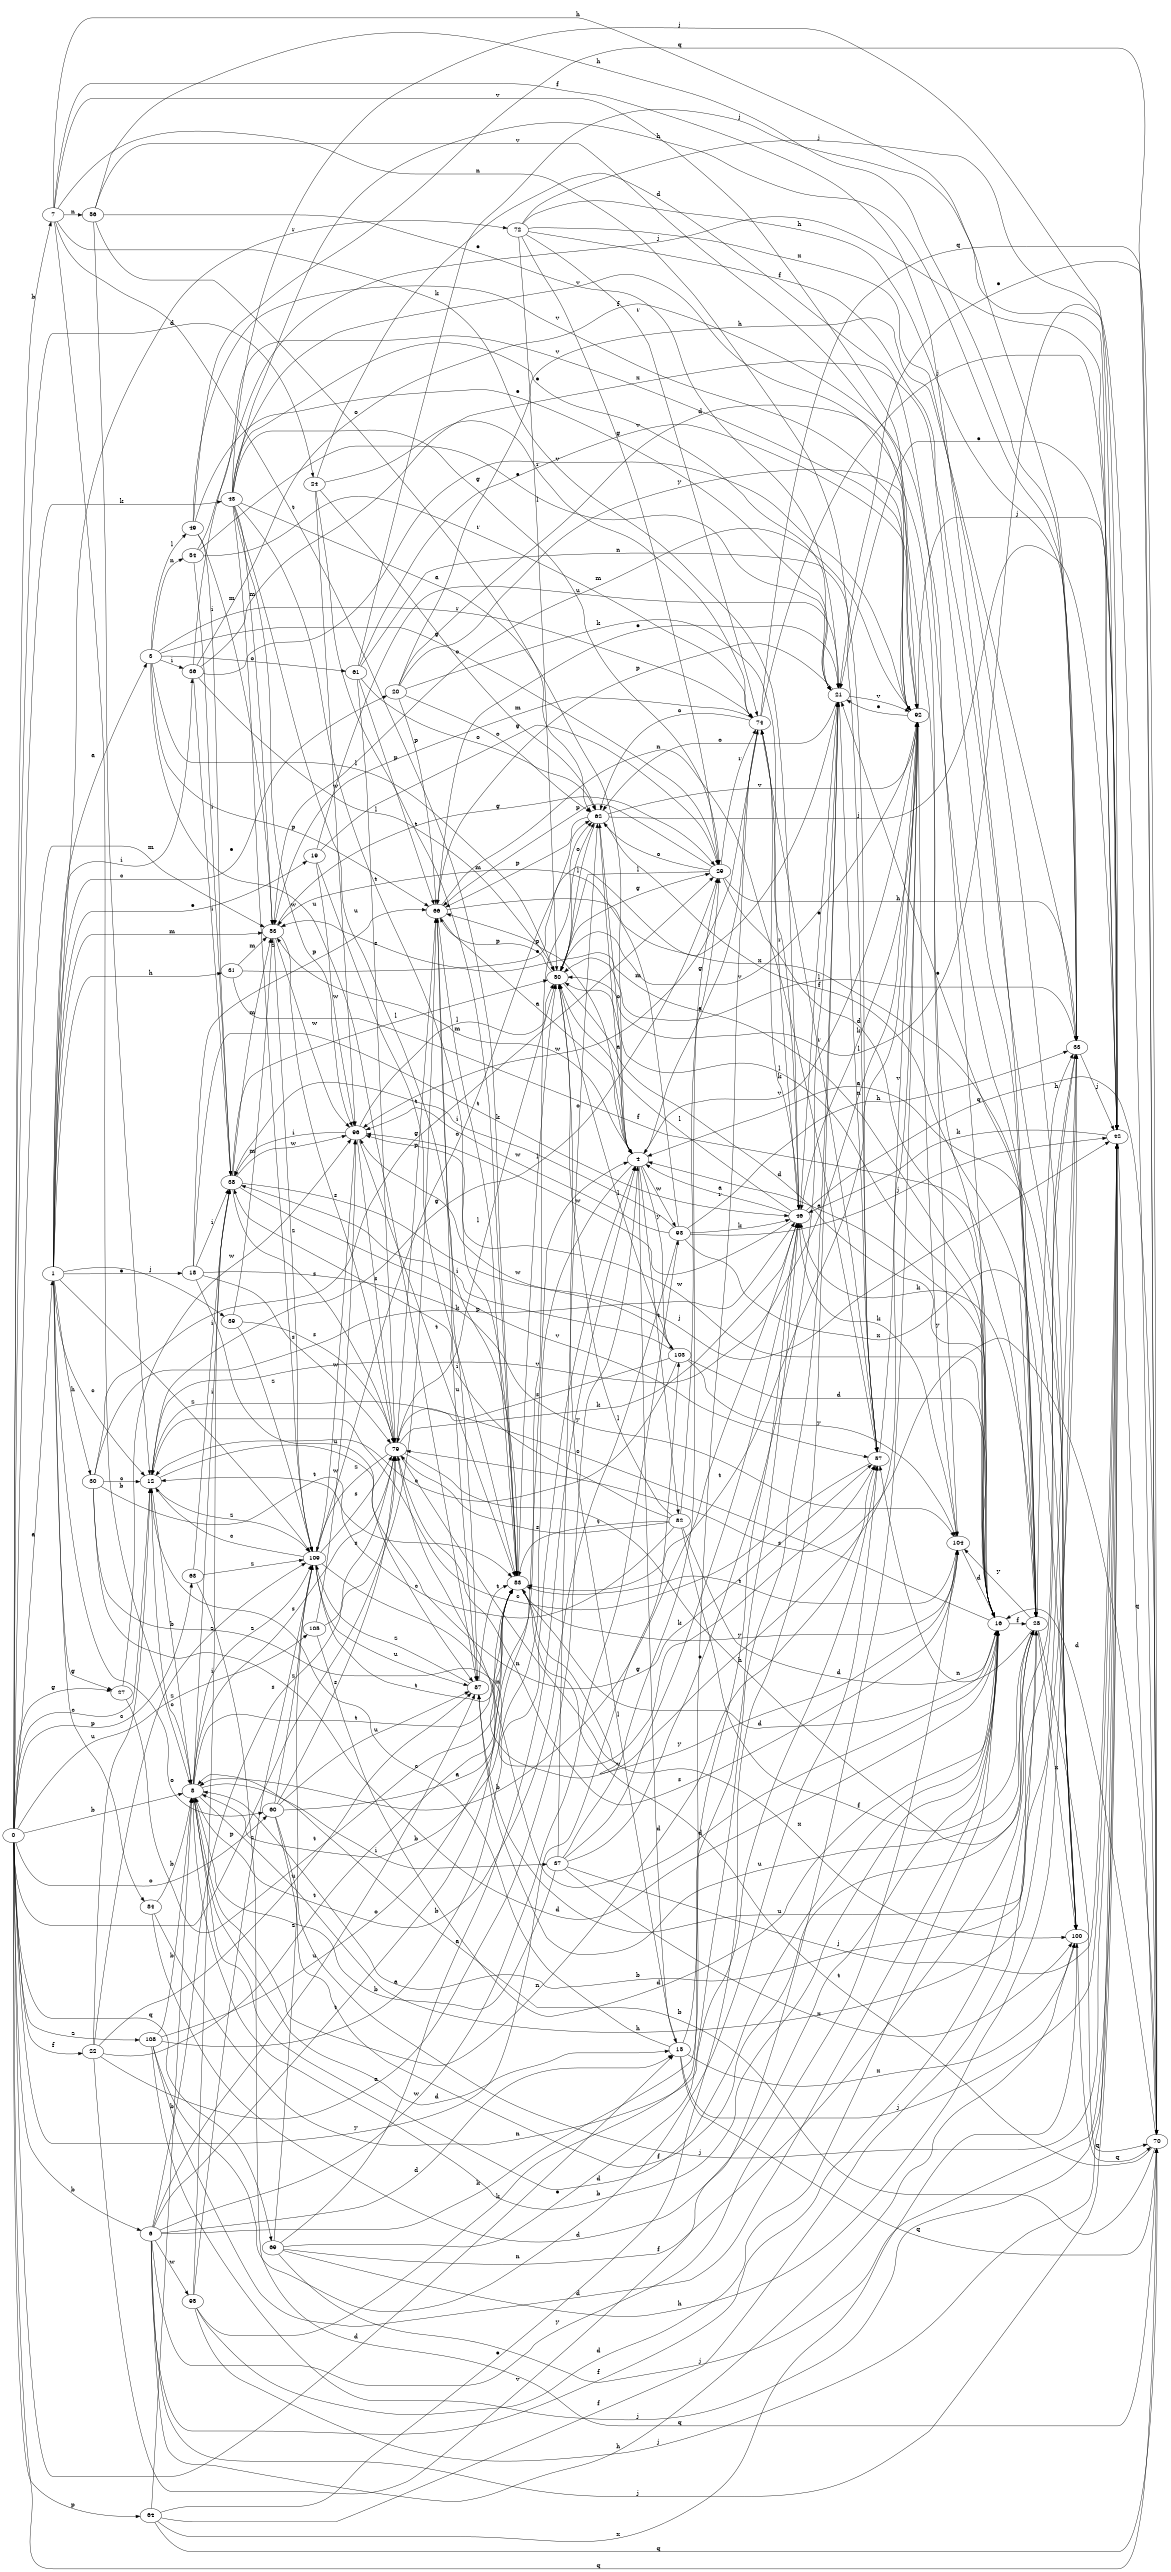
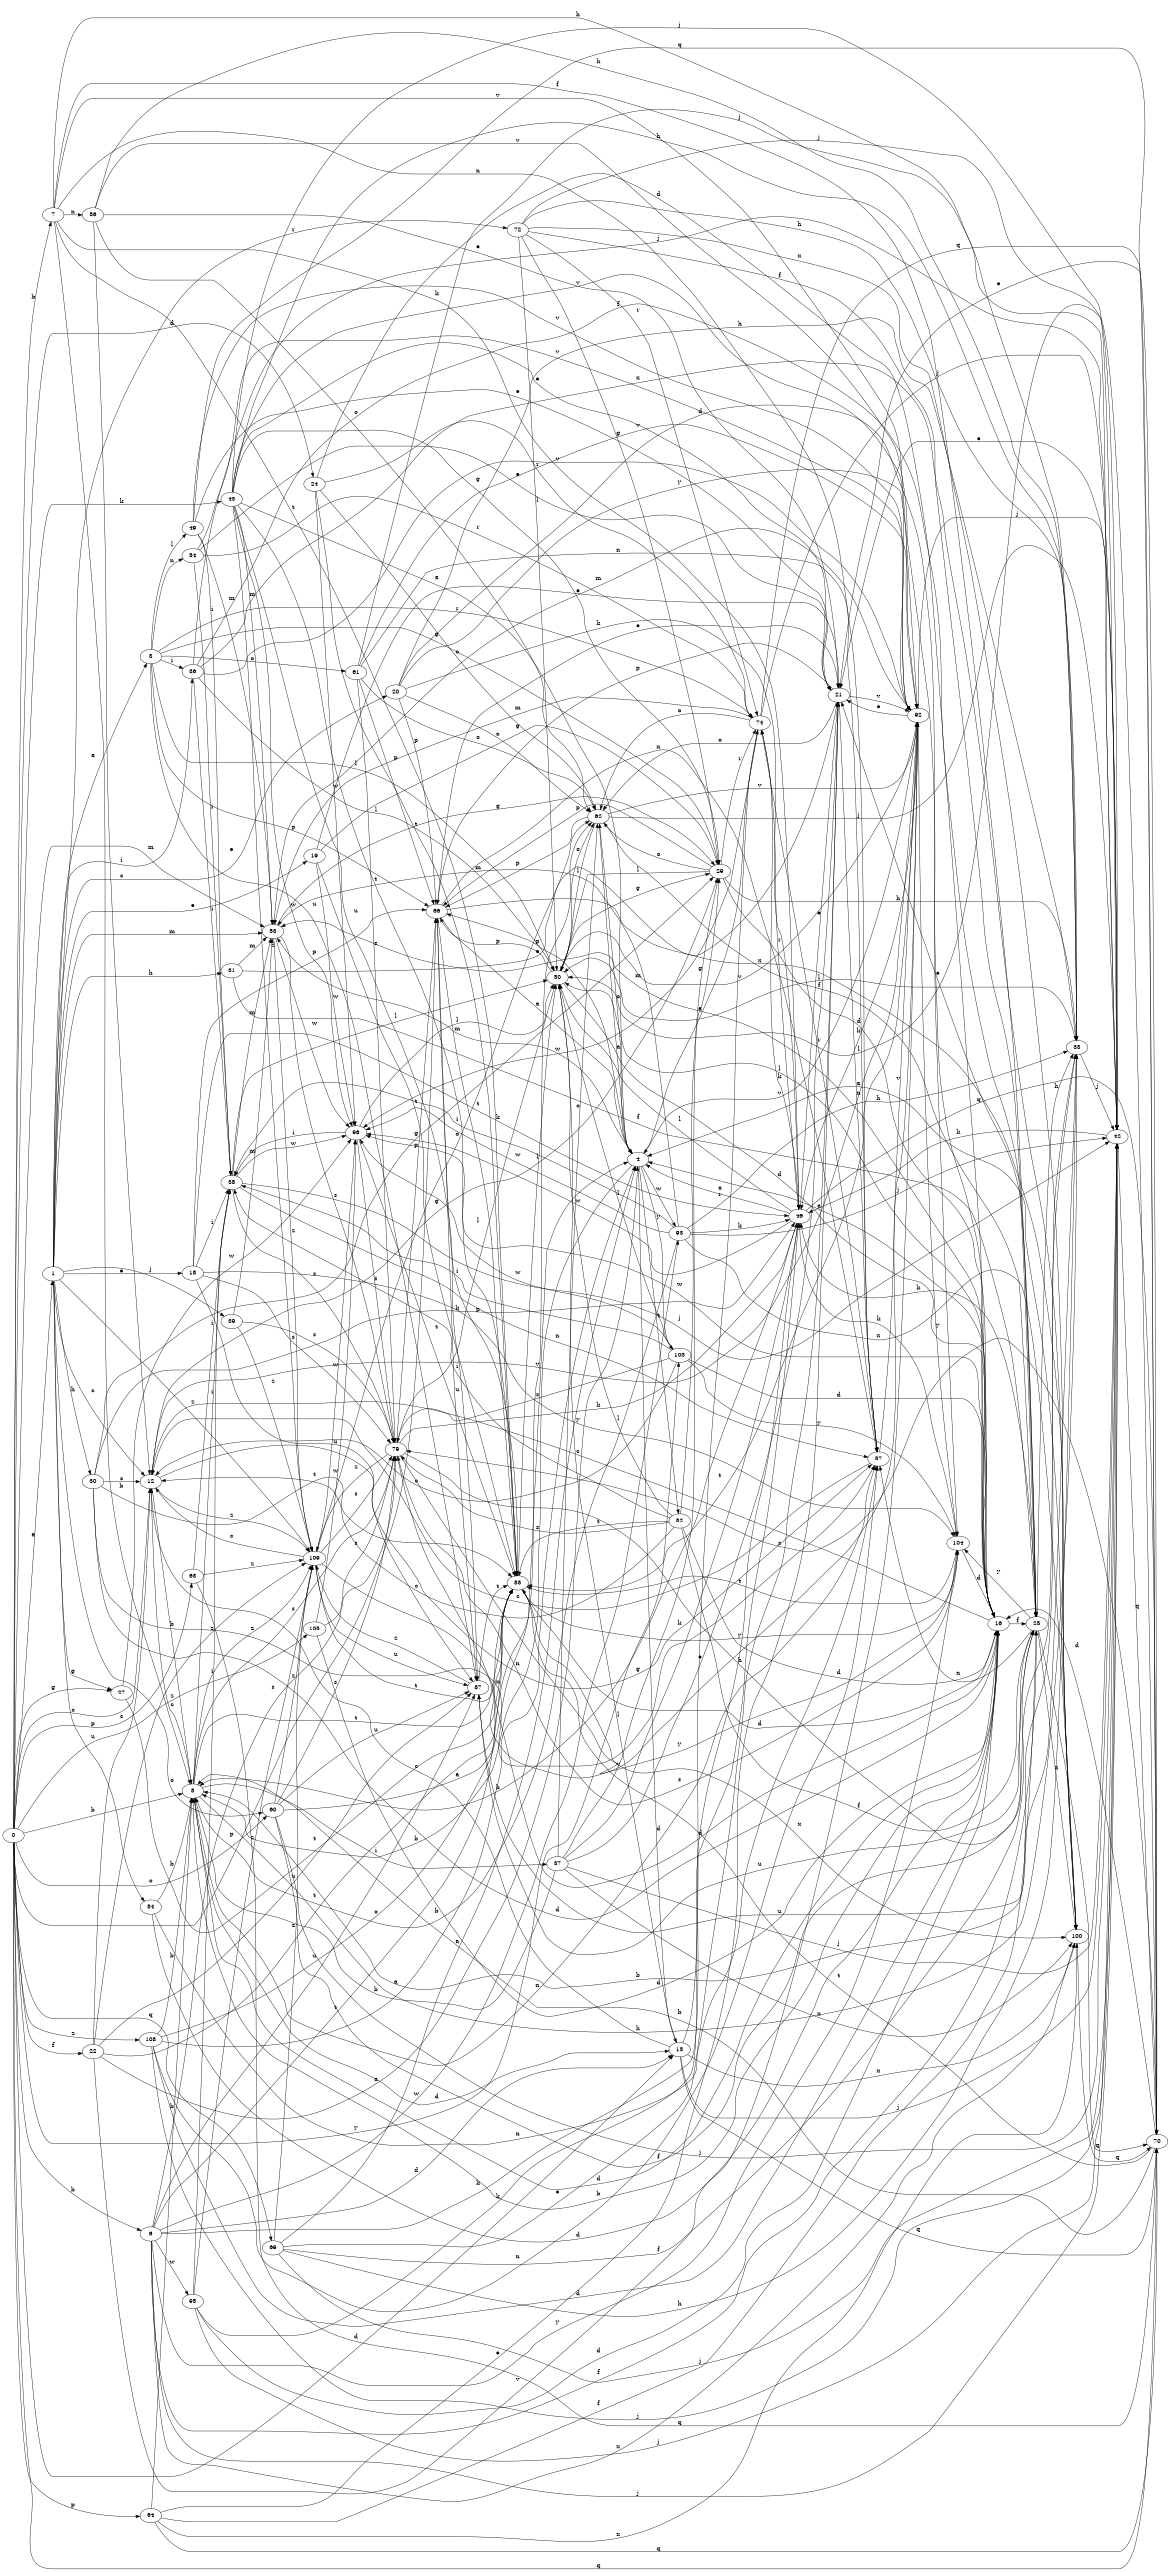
edge "19" -> "21": label "u" -> "e"
edge "38" -> "57": label "v" -> "n"
edge "6" -> "100": label "h" -> "x"
